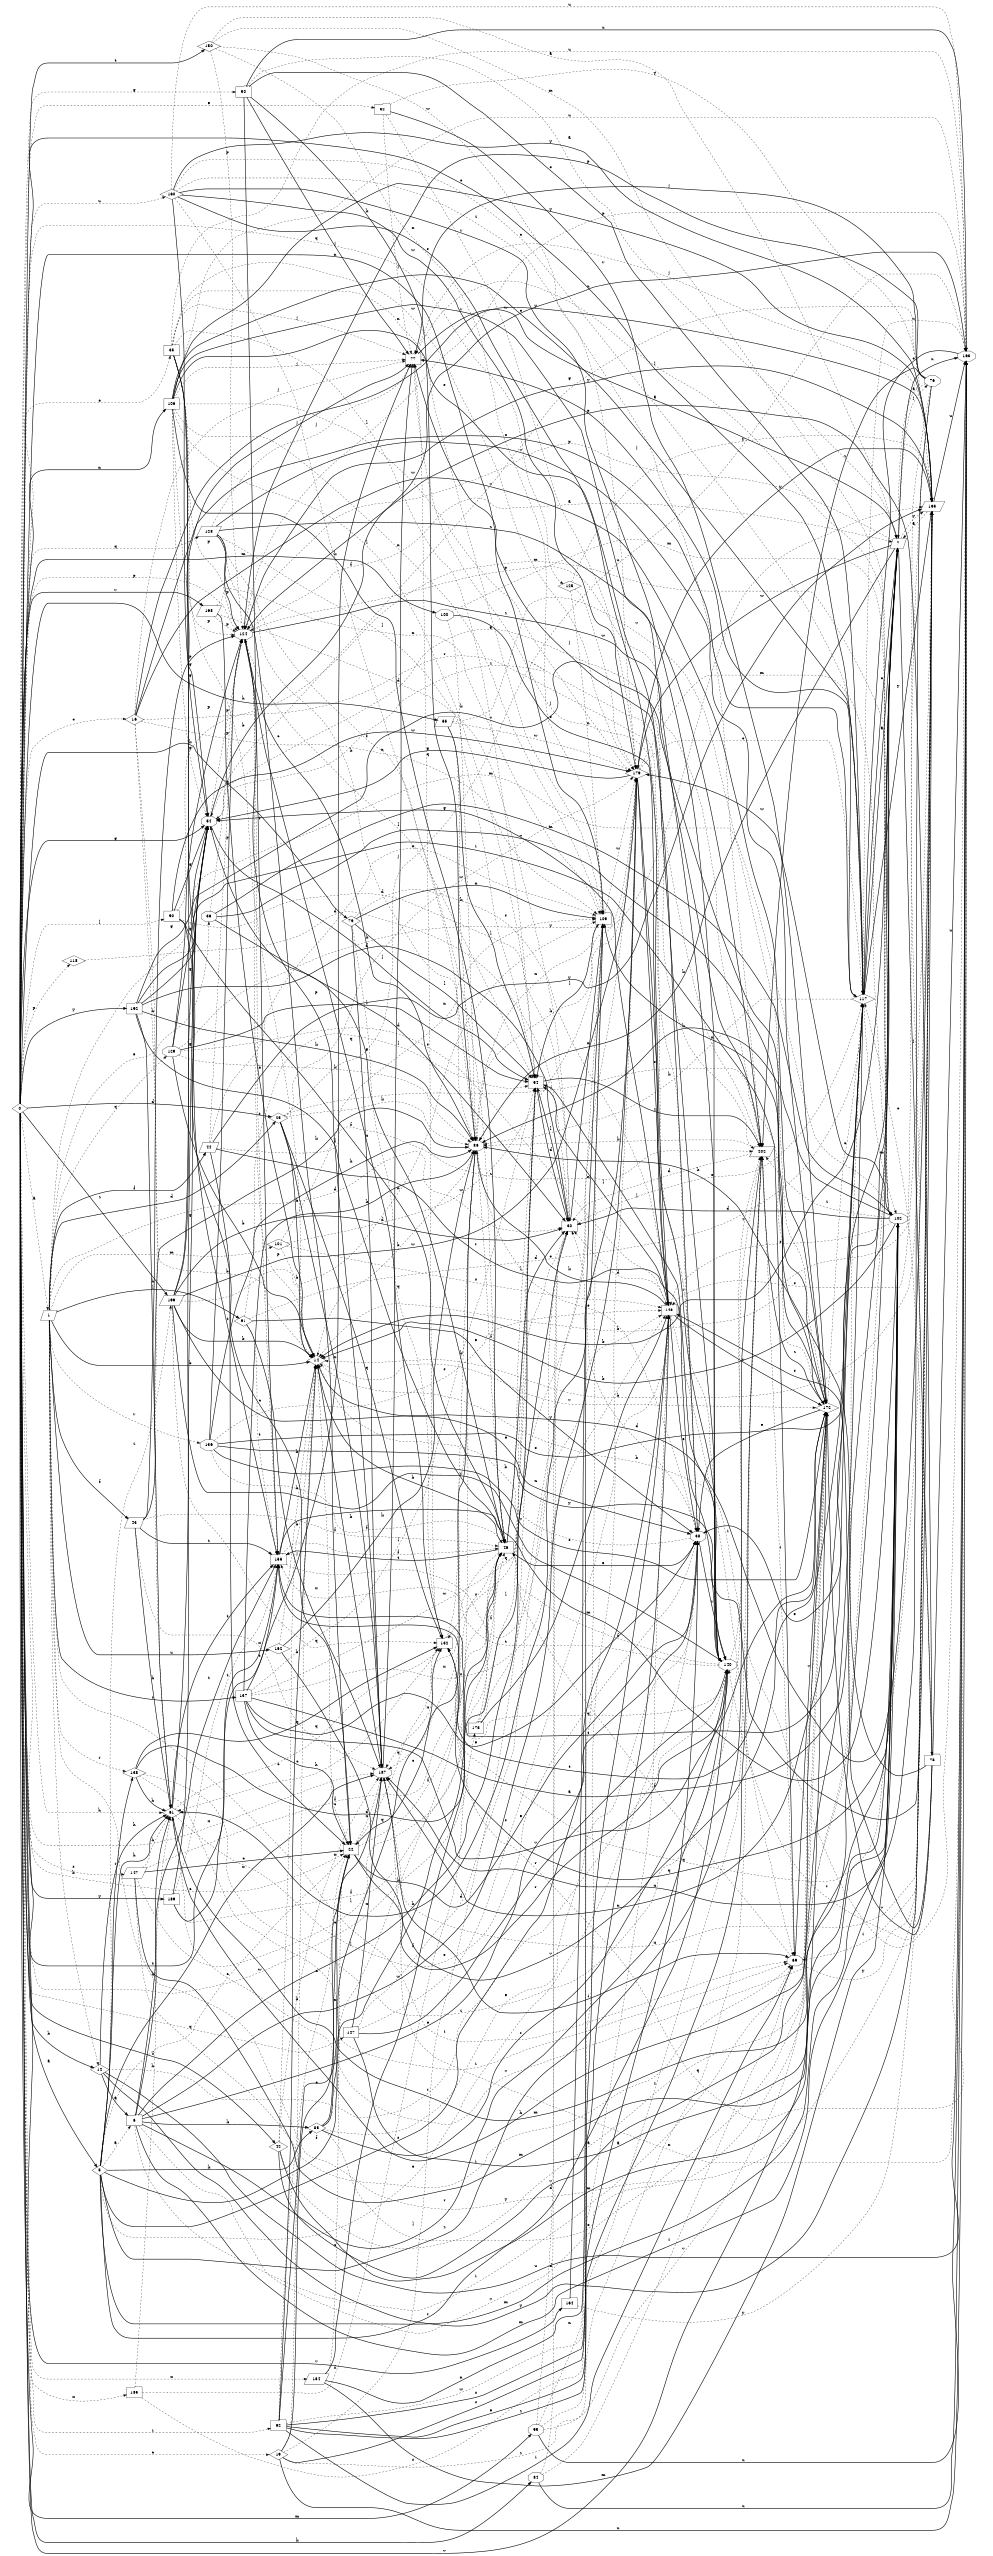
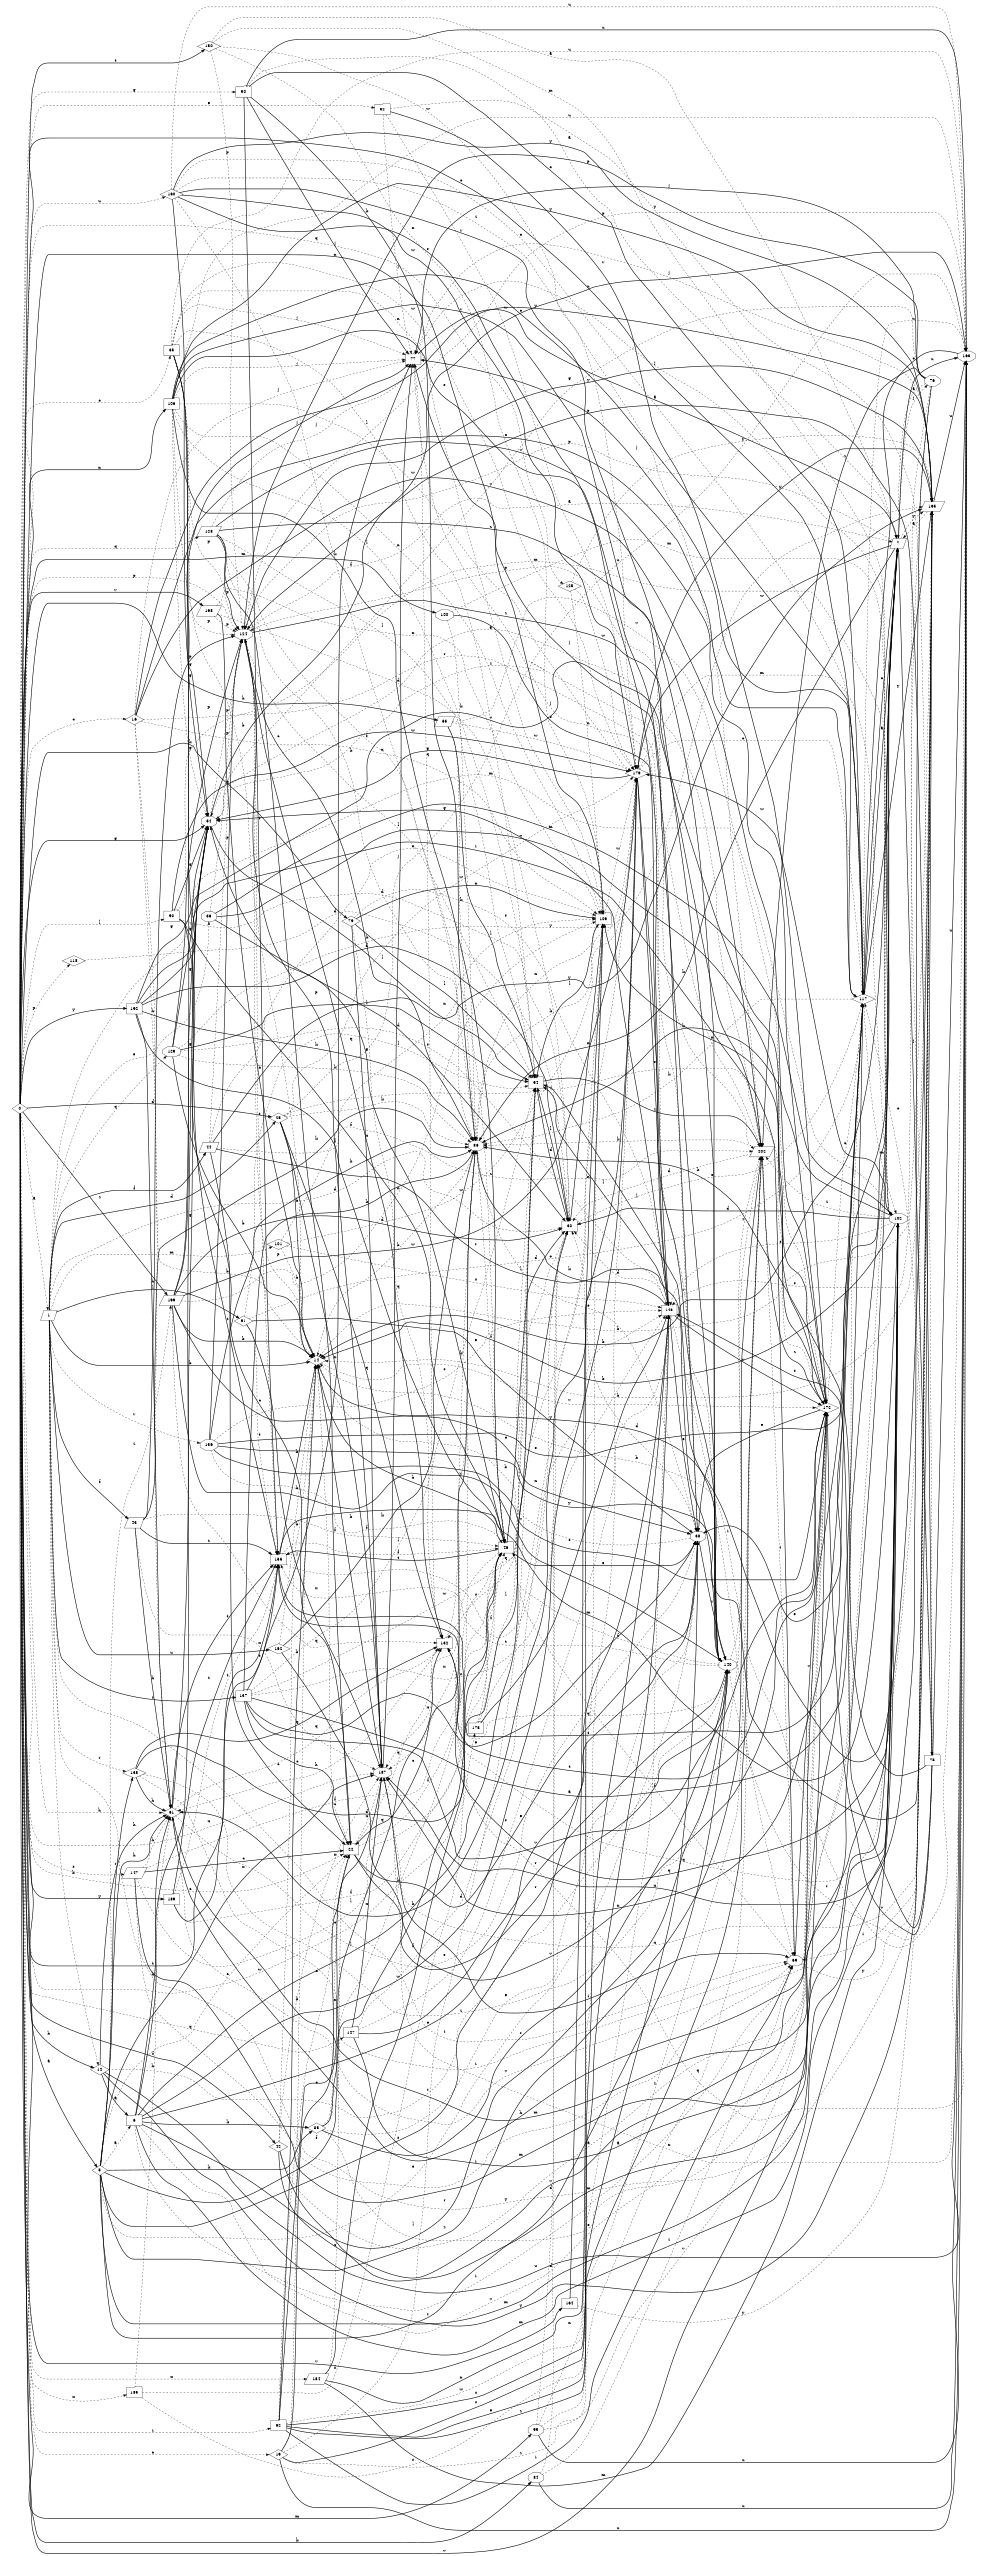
edge "32" -> "195": now "32" -> "75"
edge "85" -> "22": style bold -> dashed
